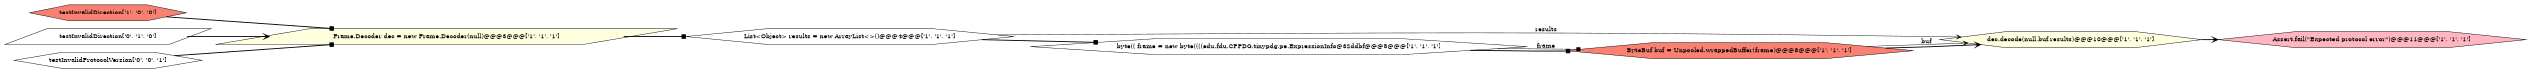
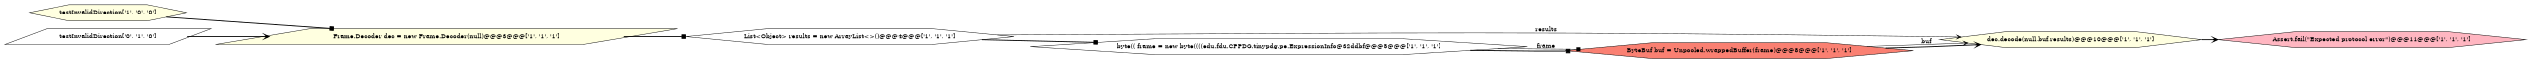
node "testInvalidDirection['1', '0', '0']": fillcolor salmon -> lightyellow
node "testInvalidProtocolVersion['0', '0', '1']": removed
